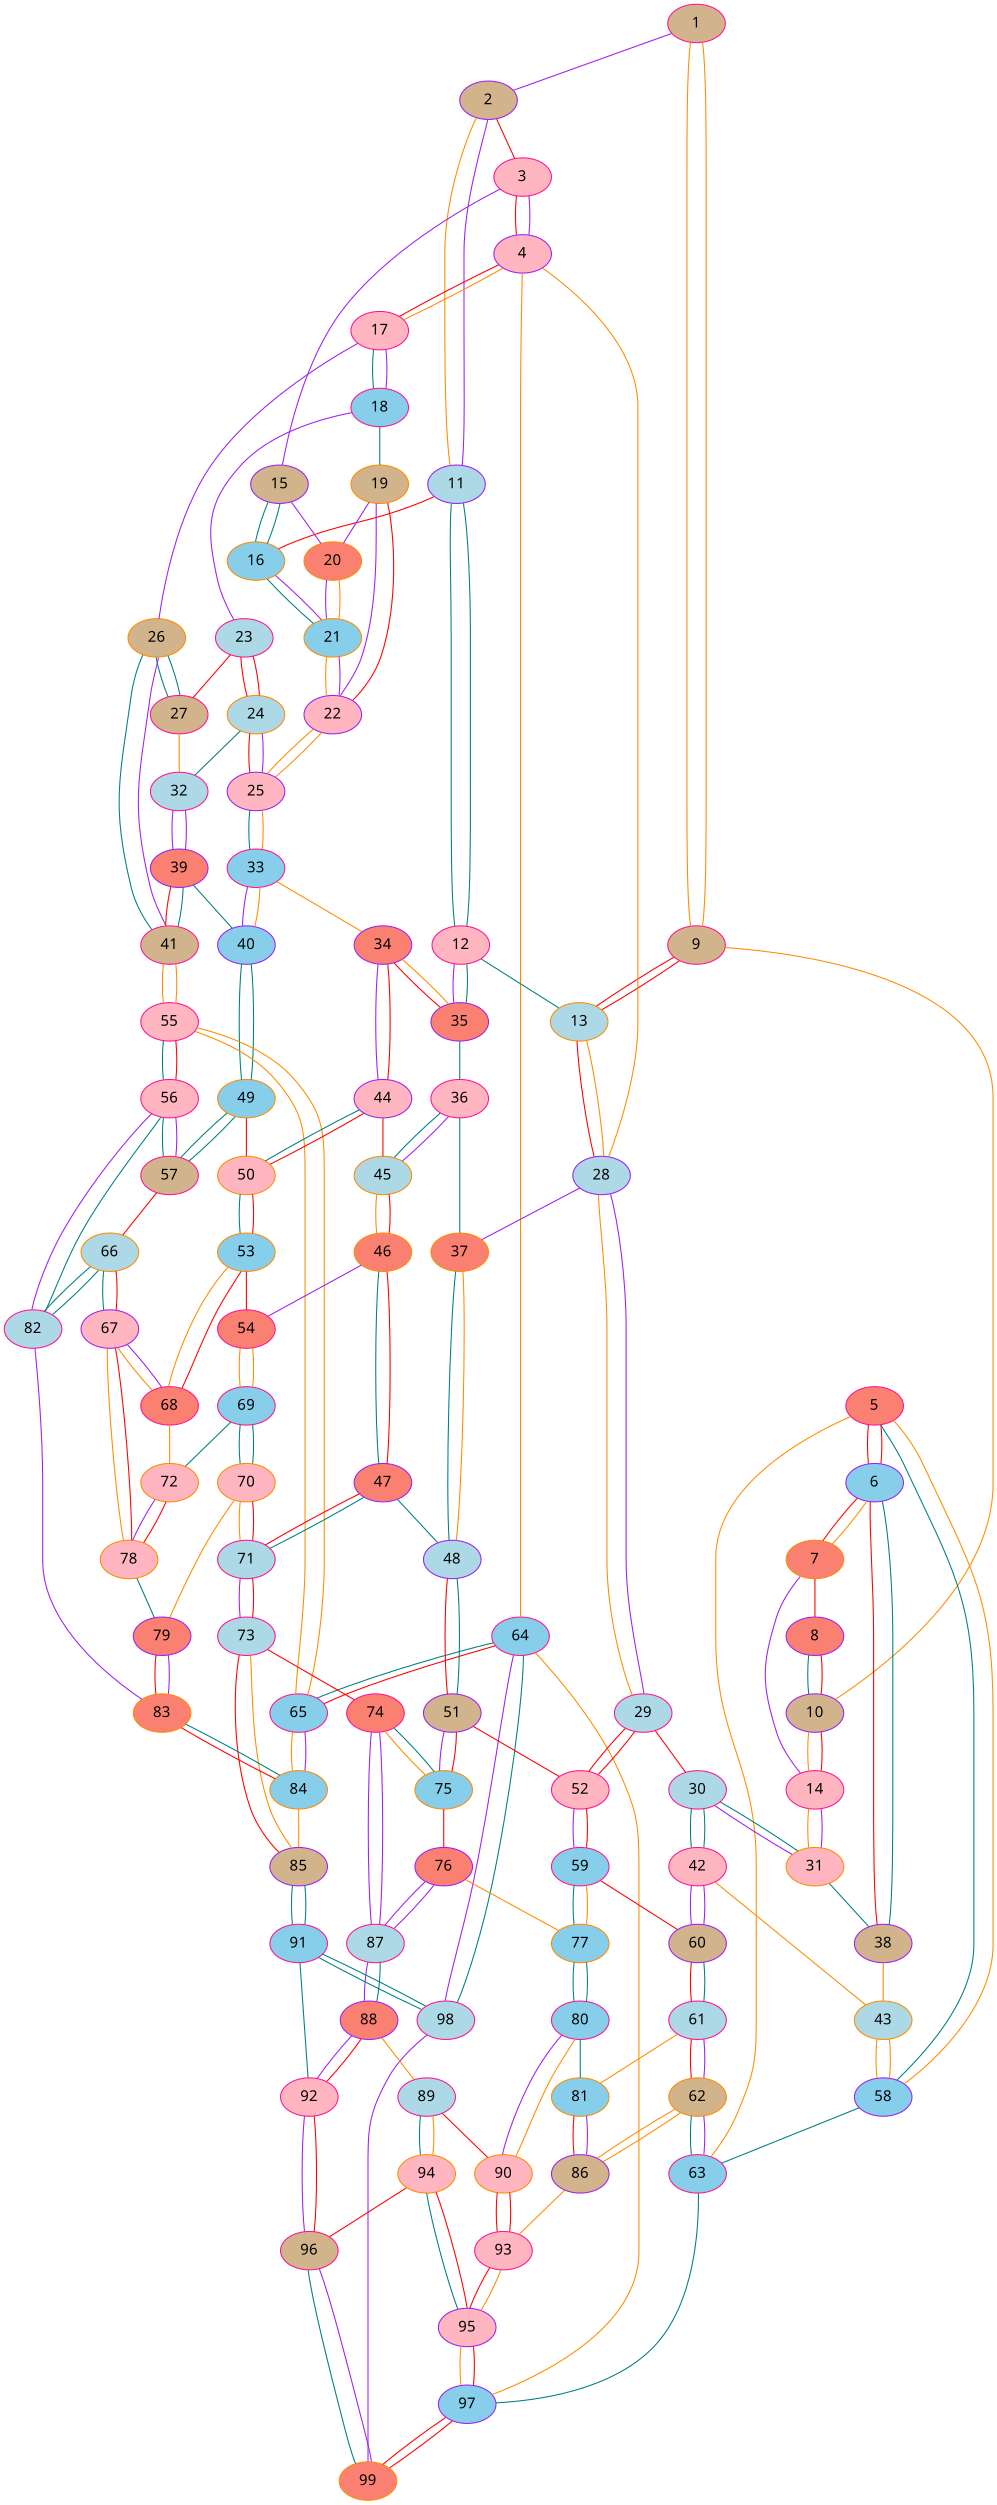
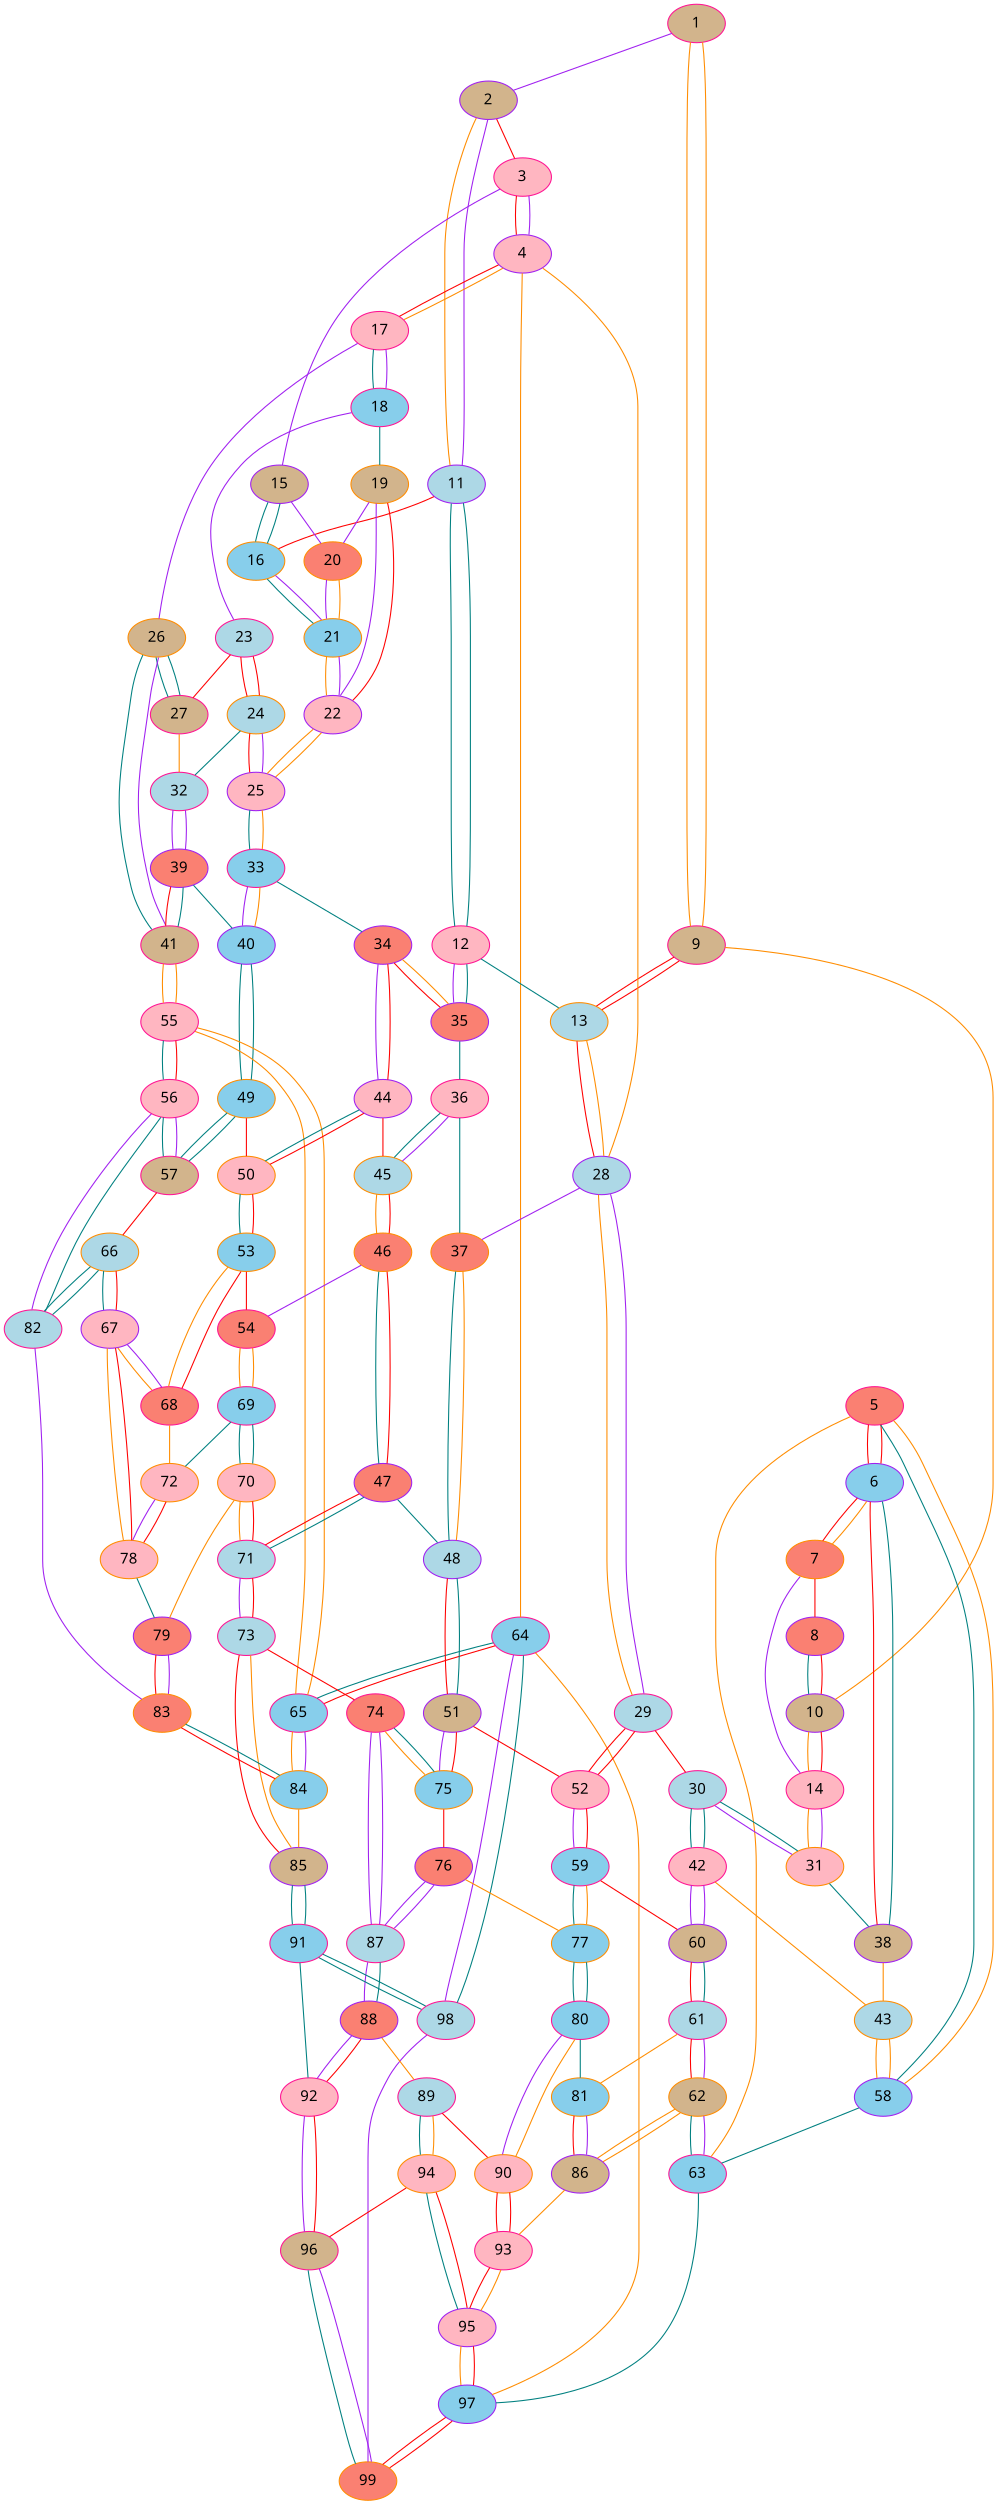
edge "33" -- "34": color darkorange -> teal
